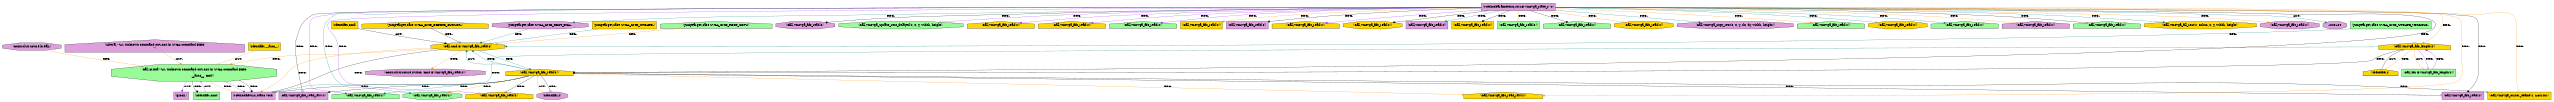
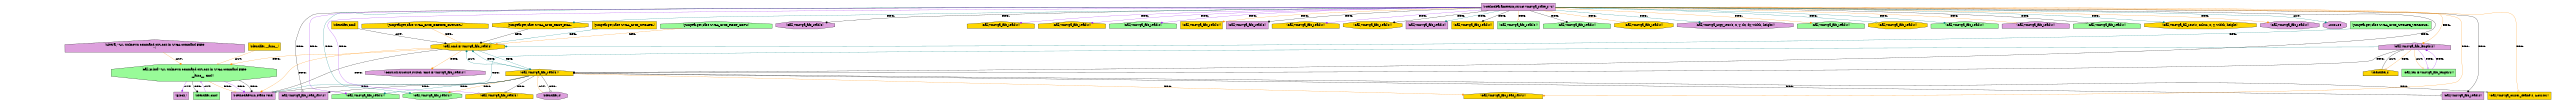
node "(JumpTarget,case SVGA_CMD_RECT_FILL:)": fillcolor plum -> gold
node "(Call,vmsvga_update_rect_delayed(s, x, y, width, height))": removed
edge "(JumpTarget,case SVGA_CMD_DEFINE_CURSOR:)" -> "(Call,cmd = vmsvga_fifo_read(s))": color black -> darkorange
edge "(JumpTarget,case SVGA_CMD_RECT_FILL:)" -> "(Call,cmd = vmsvga_fifo_read(s))": color teal -> black
node "(ControlStructure,break;)": removed
node "(Call,vmsvga_fifo_length(s))": fillcolor gold -> plum
edge "(Call,len = vmsvga_fifo_length(s))" -> "(Call,vmsvga_fifo_length(s))": label "CFG: " -> "DDG: "
edge "(Call,vmsvga_fifo_length(s))" -> "(MethodReturn,static void)": label "DDG: " -> "CFG: "
